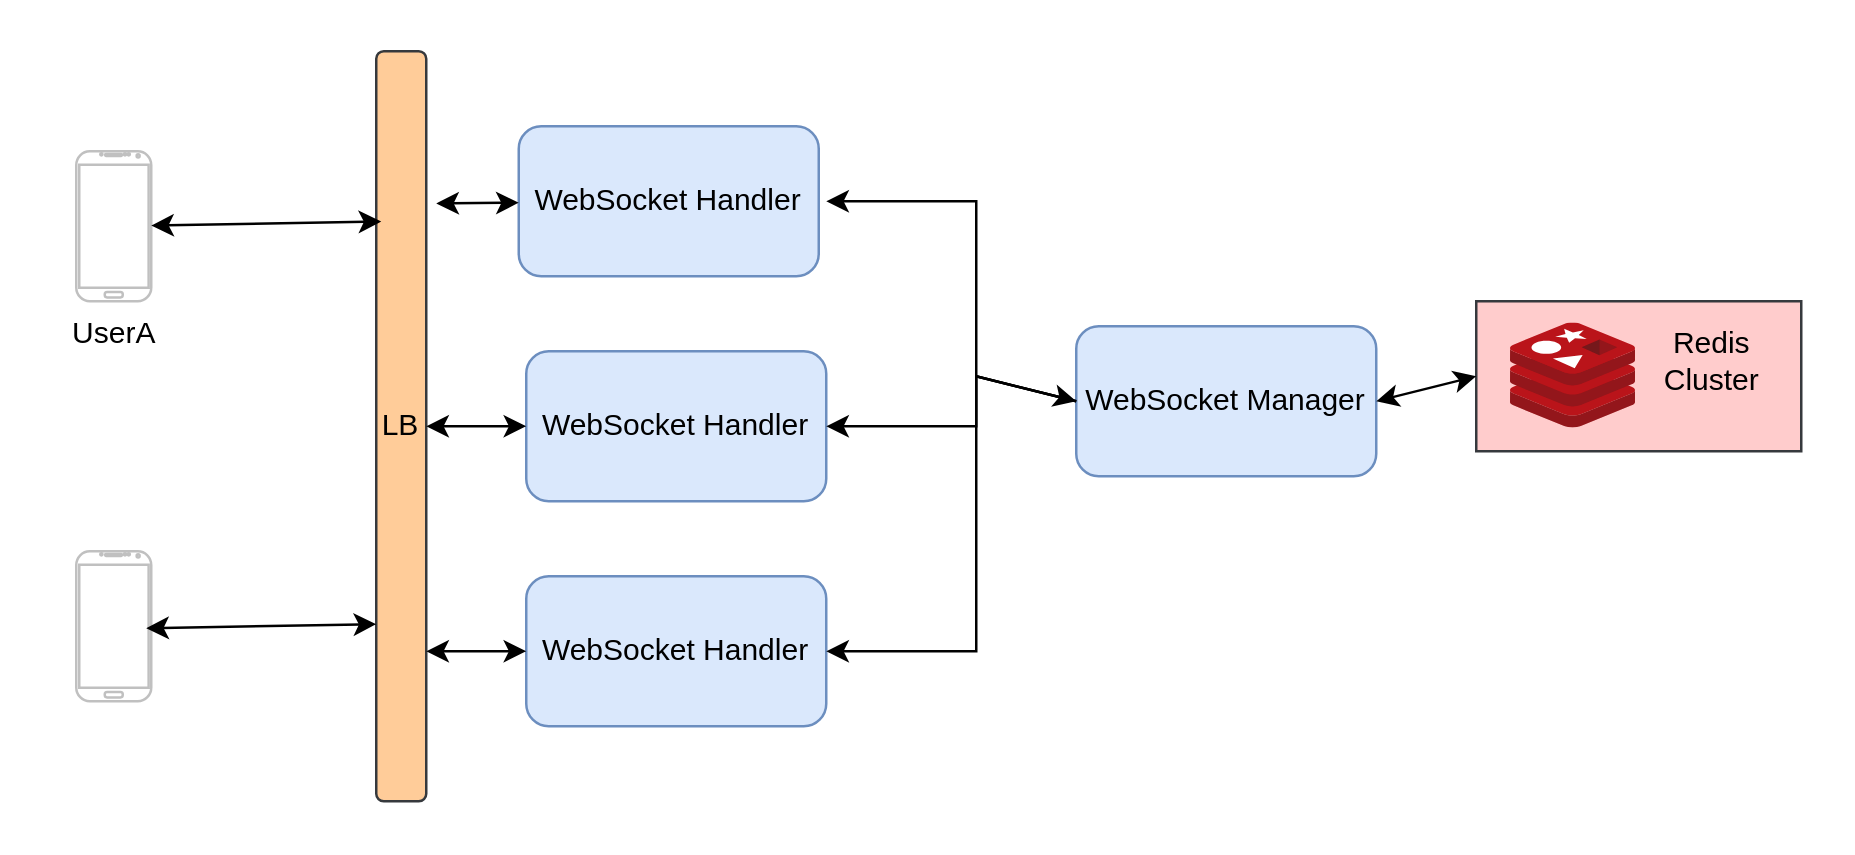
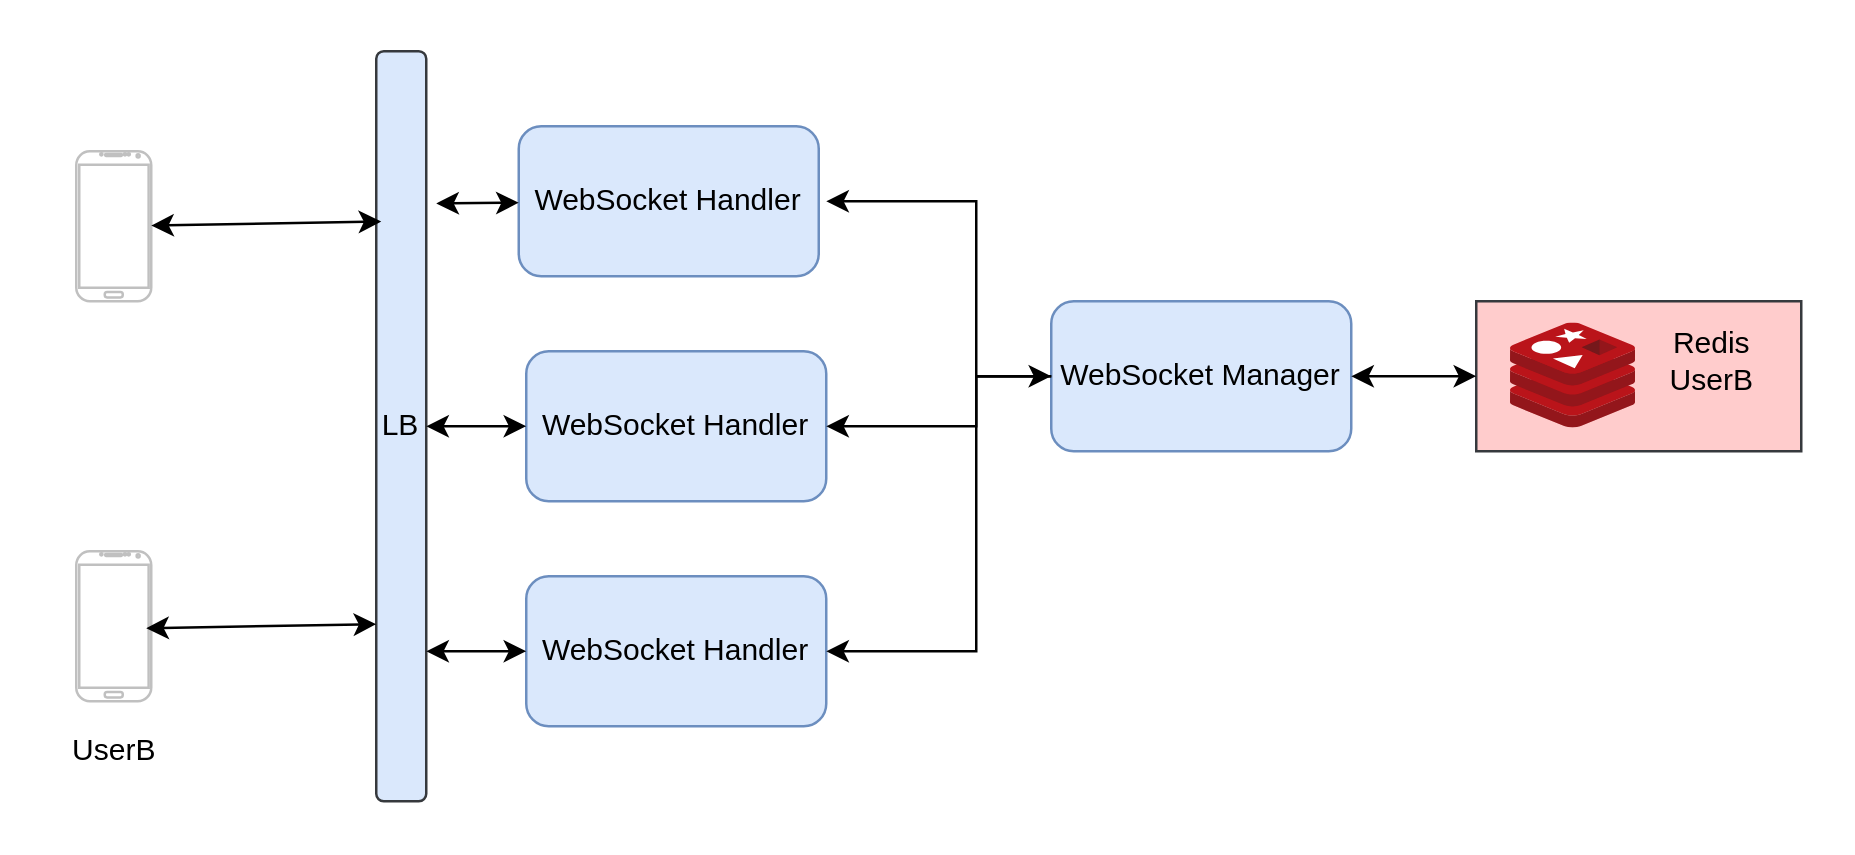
node "UserA": removed
node "Redis Cluster": label "Redis Cluster" -> "Redis UserB"
node "WebSocket Manager": moved (1226, 401) -> (1201, 376)
node "LB": fillcolor #ffcc99 -> #dae8fc
node "UserB": added
